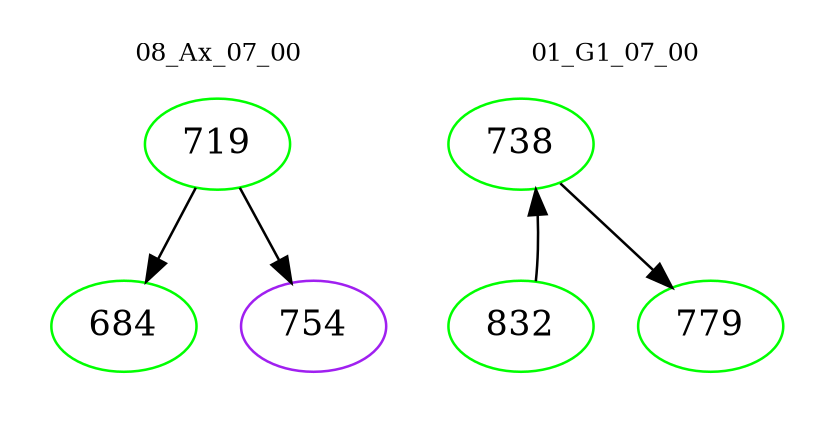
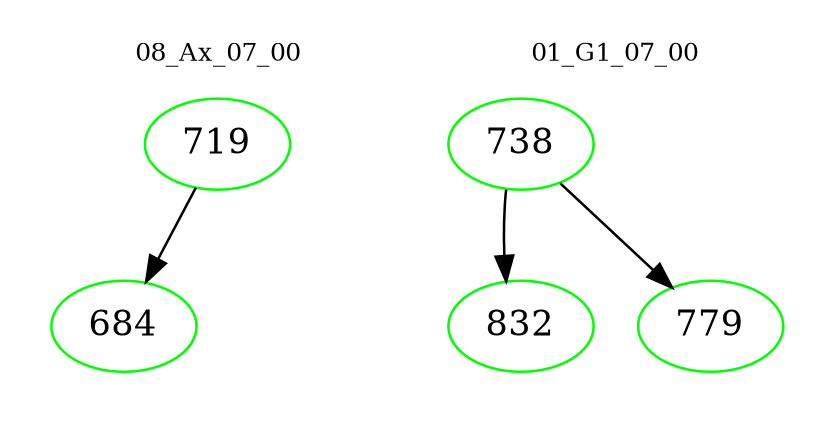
edge "832" -> "738": reversed
node "754": removed
